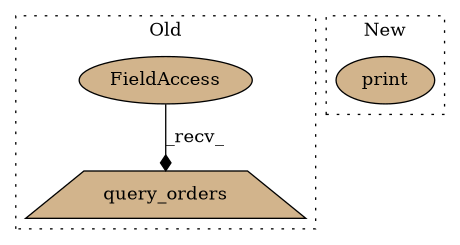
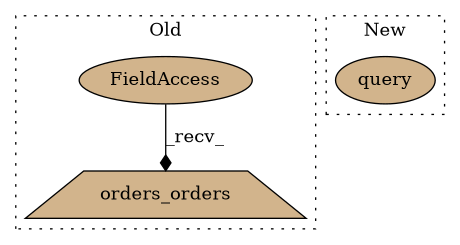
node "print": label "print" -> "query"
node "query_orders": label "query_orders" -> "orders_orders"
